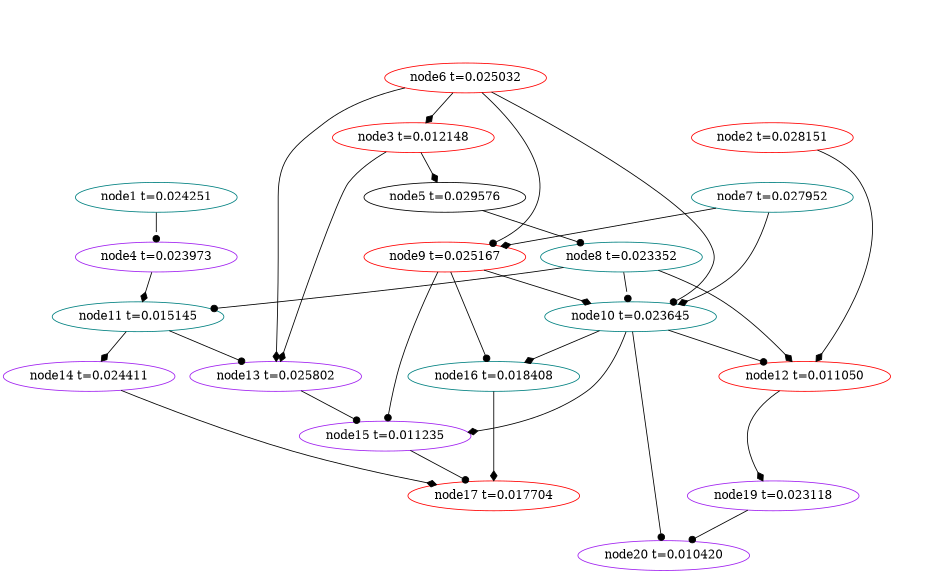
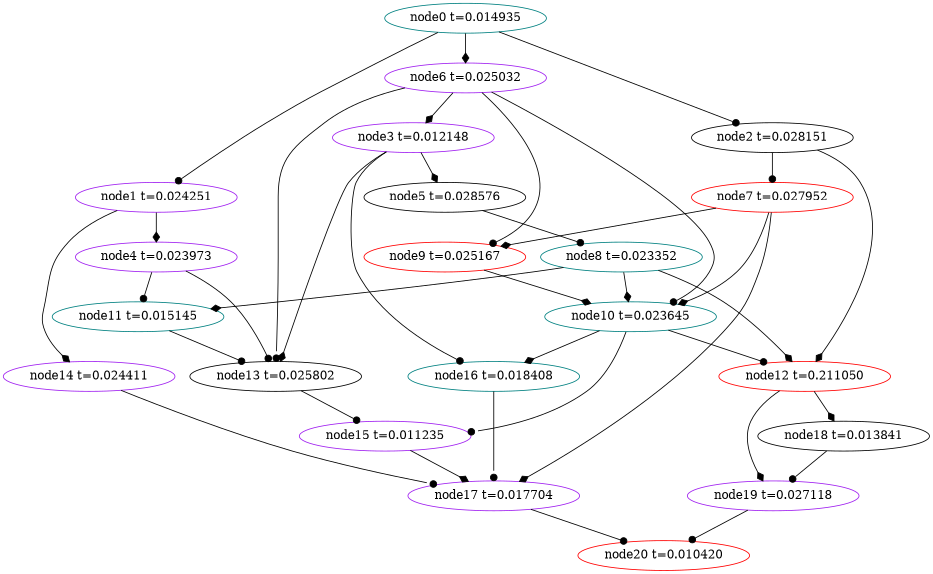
node "node0 t=0.014935": added
node "node6 t=0.025032": color red -> purple
node "node3 t=0.012148": color red -> purple
node "node2 t=0.028151": color red -> black
edge "node2 t=0.028151" -> "node7 t=0.027952": added
edge "node6 t=0.025032" -> "node13 t=0.025802": arrowhead diamond -> dot
node "node1 t=0.024251": color teal -> purple
node "node5 t=0.029576": label "node5 t=0.029576" -> "node5 t=0.028576"
node "node7 t=0.027952": color teal -> red
edge "node1 t=0.024251" -> "node4 t=0.023973": arrowhead dot -> diamond
edge "node8 t=0.023352" -> "node10 t=0.023645": arrowhead dot -> diamond
edge "node4 t=0.023973" -> "node11 t=0.015145": arrowhead diamond -> dot
edge "node8 t=0.023352" -> "node11 t=0.015145": arrowhead dot -> diamond
edge "node4 t=0.023973" -> "node13 t=0.025802": added
edge "node9 t=0.025167" -> "node16 t=0.018408": now "node3 t=0.012148" -> "node16 t=0.018408"
edge "node9 t=0.025167" -> "node15 t=0.011235": removed
edge "node11 t=0.015145" -> "node14 t=0.024411": now "node1 t=0.024251" -> "node14 t=0.024411"
edge "node7 t=0.027952" -> "node17 t=0.017704": added
node "node13 t=0.025802": color purple -> black
node "node12 t=0.011050": label "node12 t=0.011050" -> "node12 t=0.211050"
edge "node10 t=0.023645" -> "node15 t=0.011235": arrowhead diamond -> dot
edge "node10 t=0.023645" -> "node20 t=0.010420": now "node17 t=0.017704" -> "node20 t=0.010420"
edge "node16 t=0.018408" -> "node17 t=0.017704": arrowhead diamond -> dot
node "node18 t=0.013841": added
edge "node14 t=0.024411" -> "node17 t=0.017704": arrowhead diamond -> dot
edge "node15 t=0.011235" -> "node17 t=0.017704": arrowhead dot -> diamond
node "node17 t=0.017704": color red -> purple
node "node19 t=0.023118": label "node19 t=0.023118" -> "node19 t=0.027118"
node "node20 t=0.010420": color purple -> red
